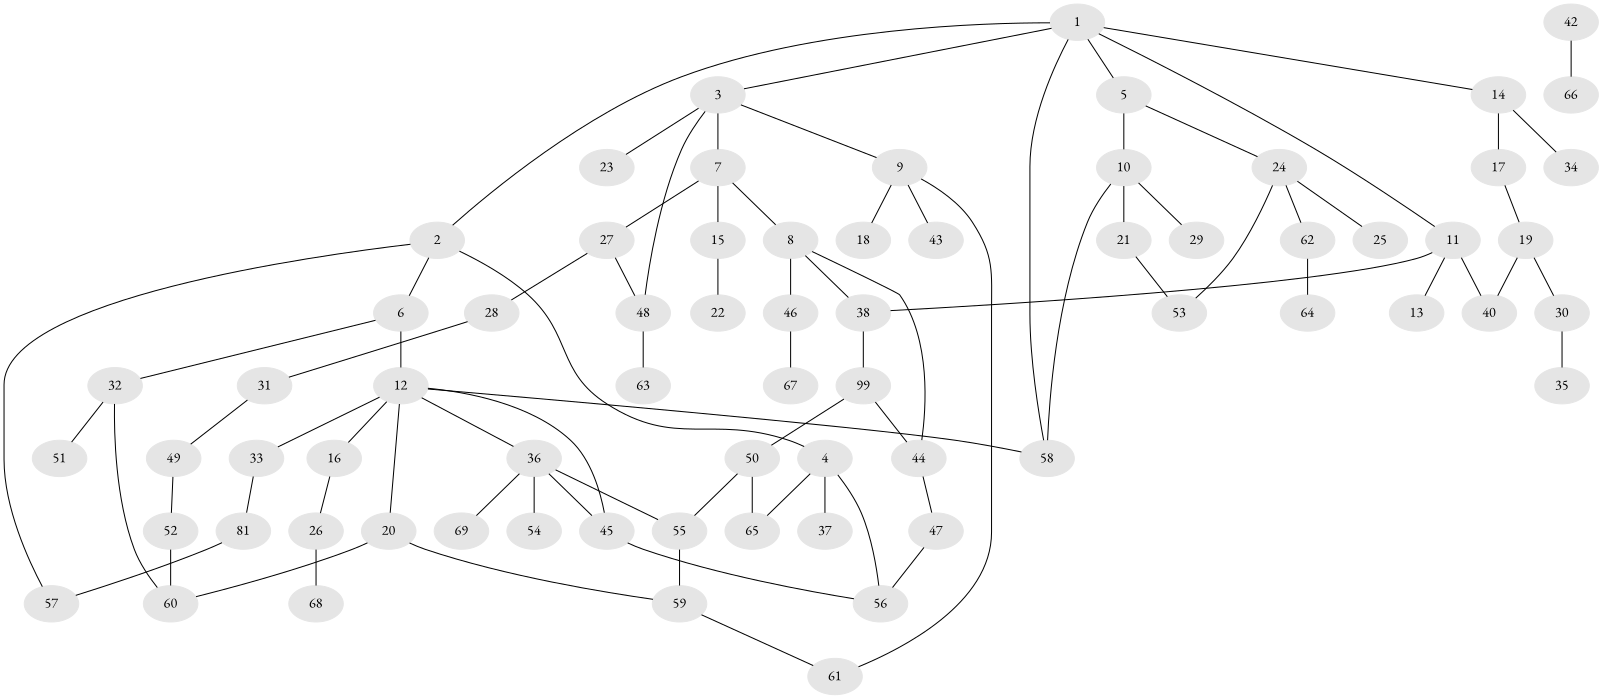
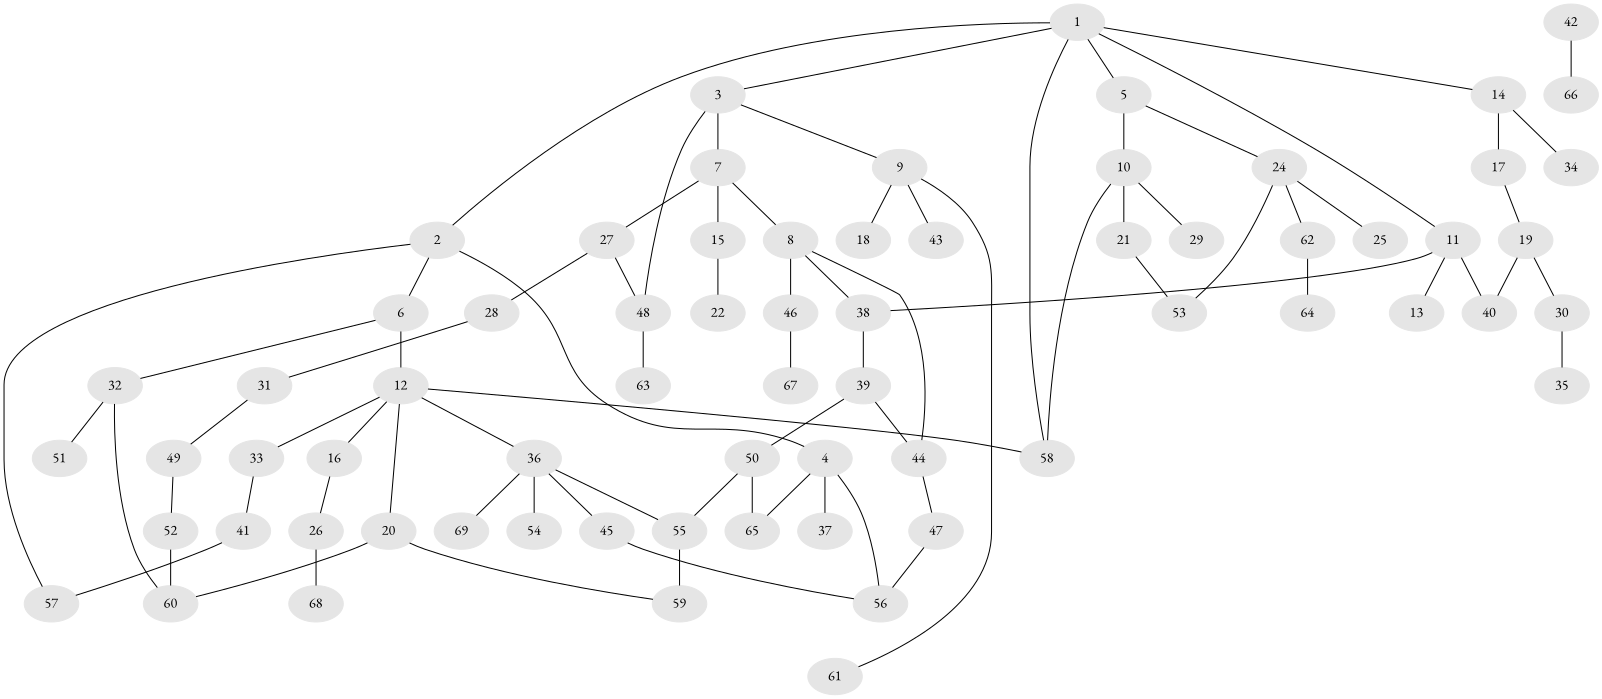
node "23": removed
node "99": label "99" -> "39"
edge "12" -- "45": removed
node "81": label "81" -> "41"
edge "59" -- "61": removed
